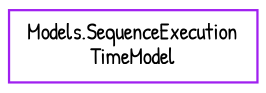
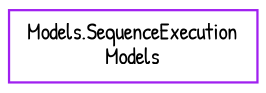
node "Models.SequenceExecution TimeModel": label "Models.SequenceExecution TimeModel" -> "Models.SequenceExecution Models"
